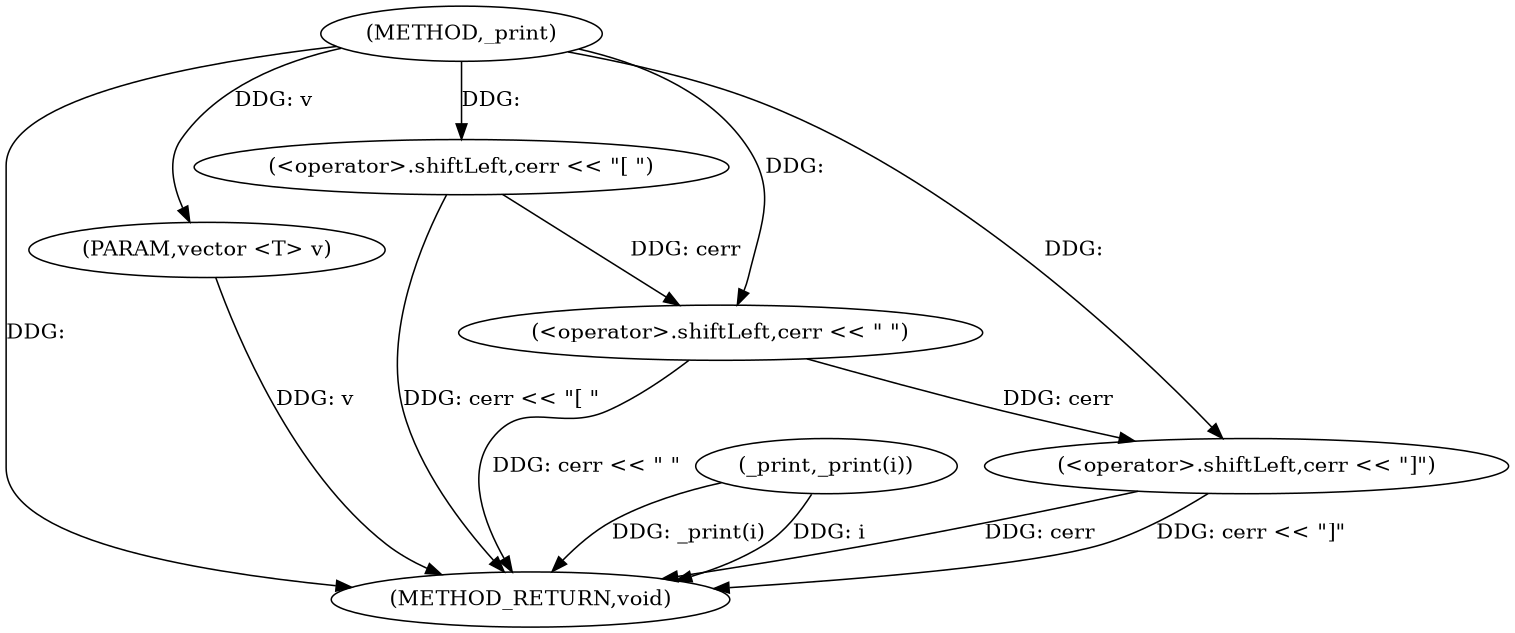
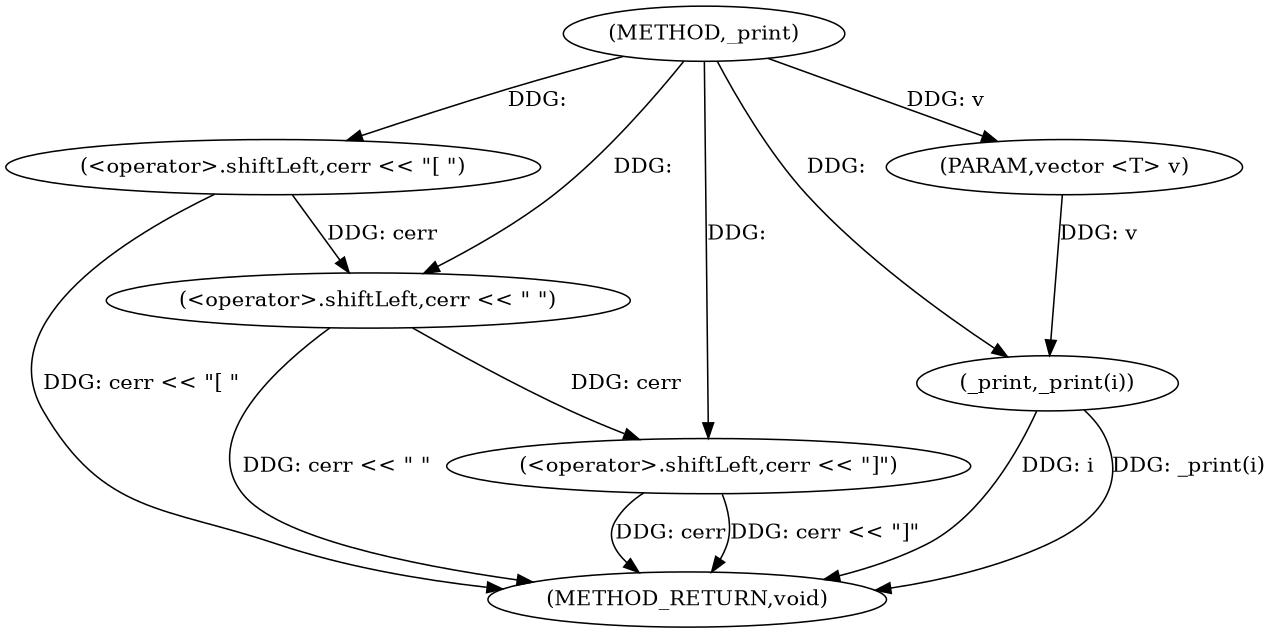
edge "(METHOD,_print)" -> "(METHOD_RETURN,void)": now "(METHOD,_print)" -> "(_print,_print(i))"
edge "(PARAM,vector <T> v)" -> "(METHOD_RETURN,void)": now "(PARAM,vector <T> v)" -> "(_print,_print(i))"
